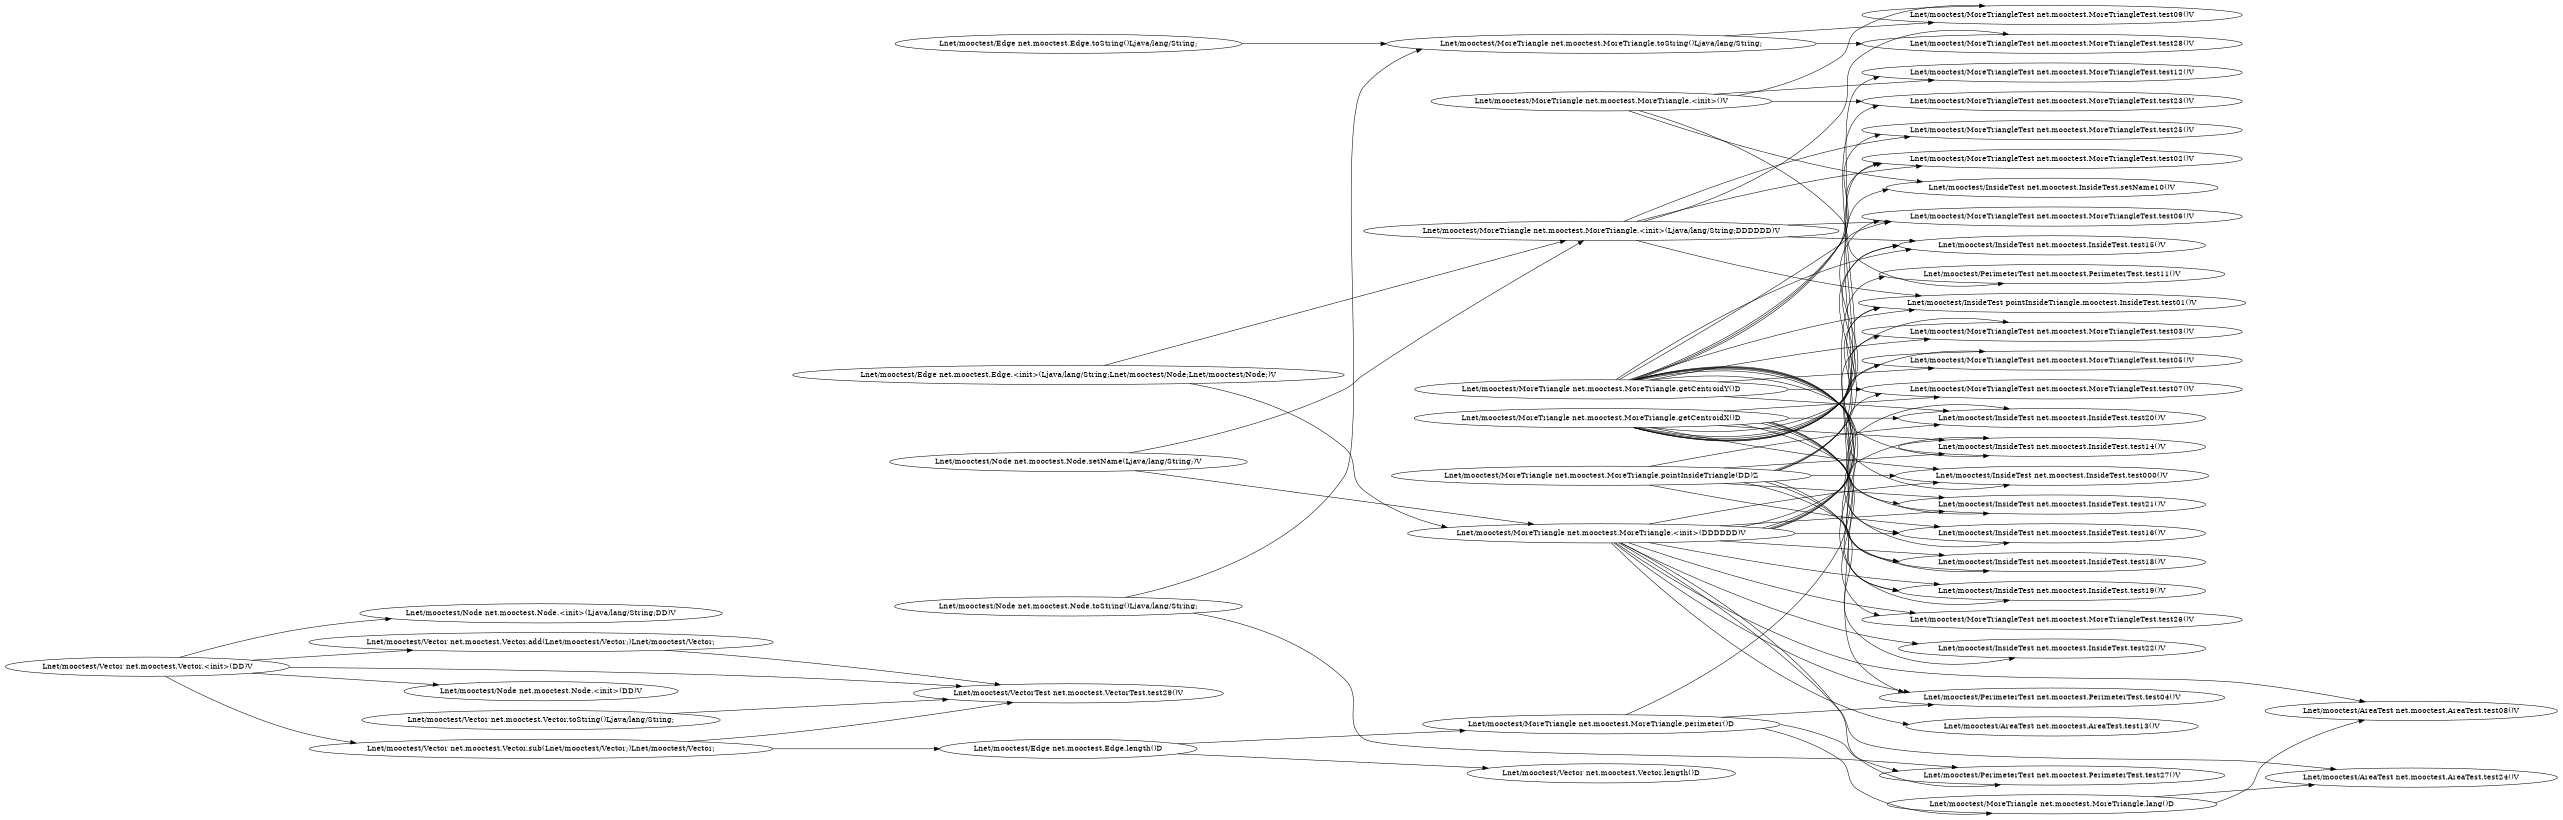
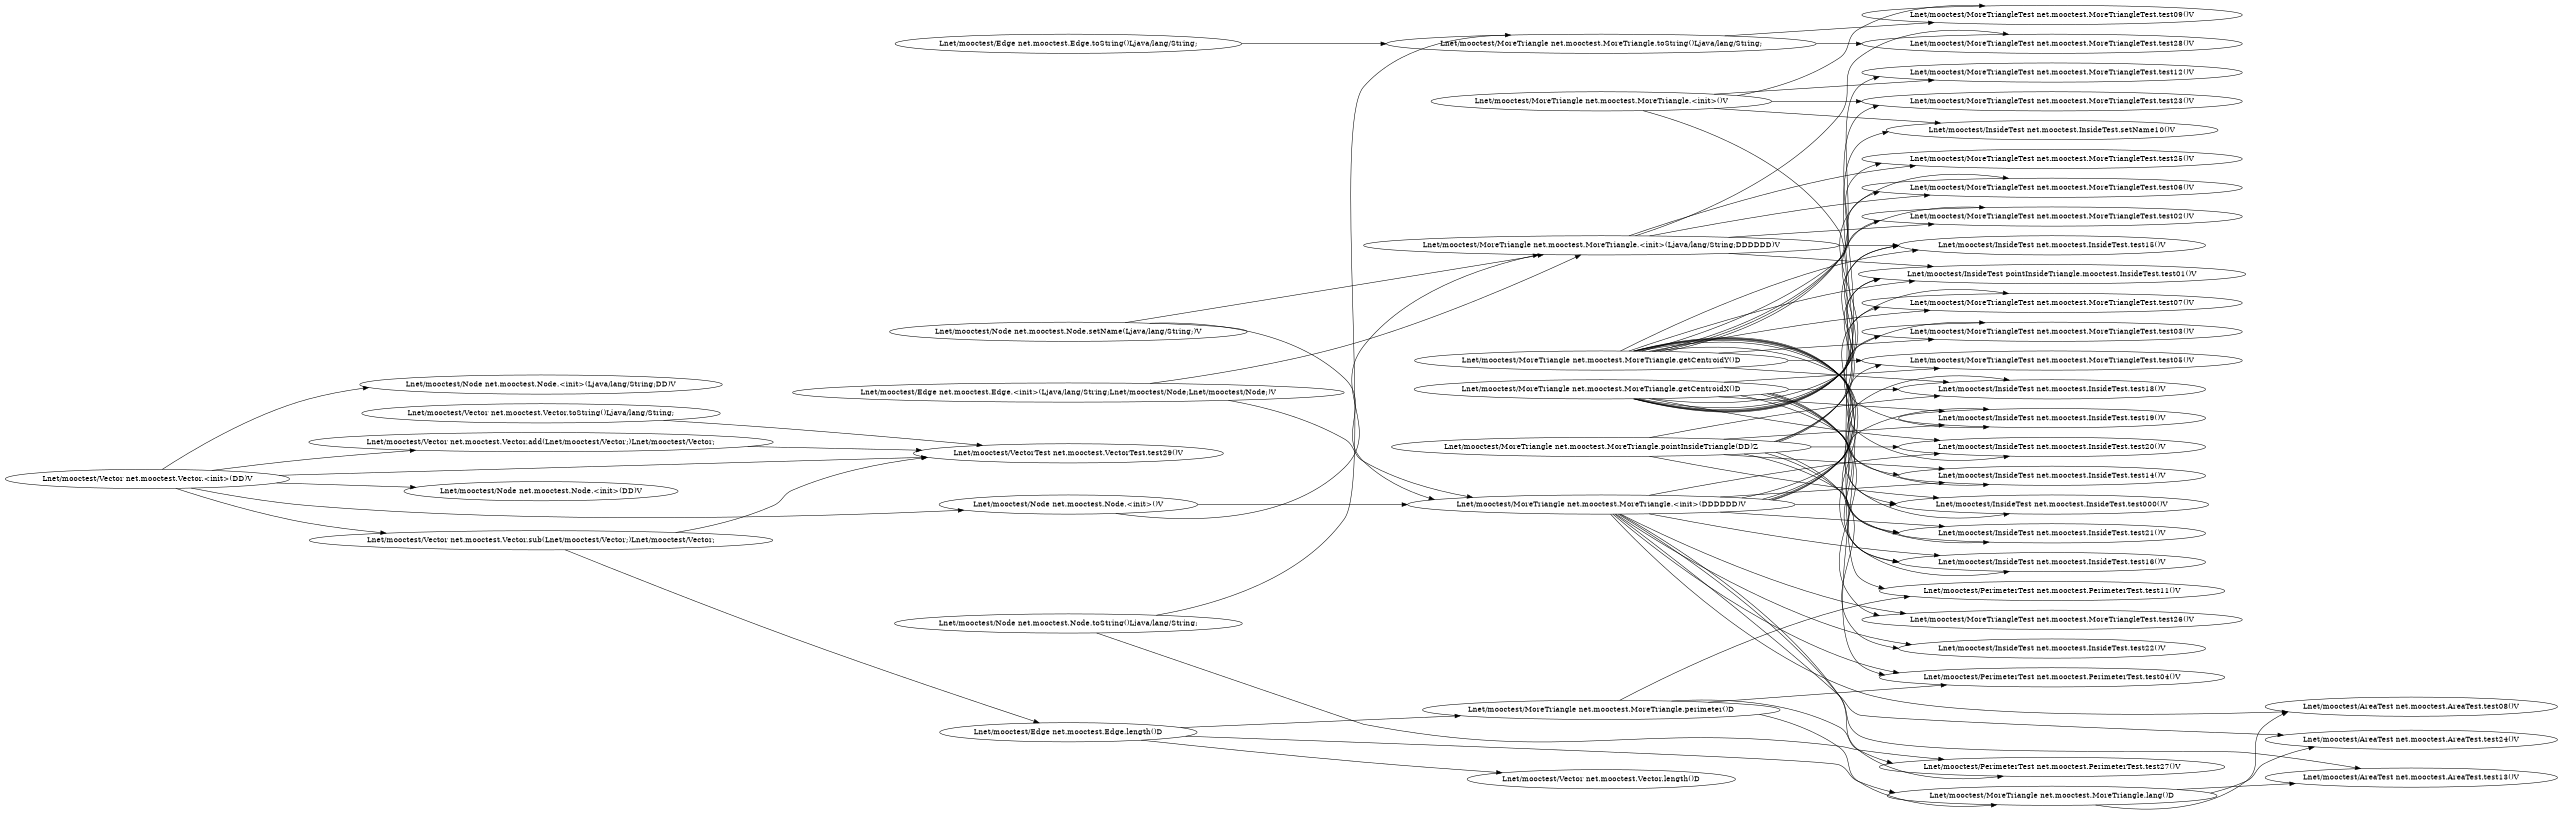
node "Lnet/mooctest/Node net.mooctest.Node.<init>()V": added
edge "Lnet/mooctest/Edge net.mooctest.Edge.length()D" -> "Lnet/mooctest/MoreTriangle net.mooctest.MoreTriangle.lang()D": added
edge "Lnet/mooctest/MoreTriangle net.mooctest.MoreTriangle.lang()D" -> "Lnet/mooctest/AreaTest net.mooctest.AreaTest.test13()V": added
